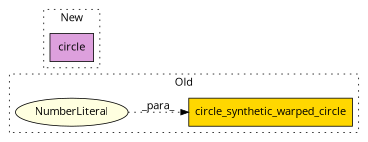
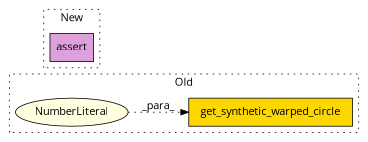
node "circle": label "circle" -> "assert"
node "circle_synthetic_warped_circle": label "circle_synthetic_warped_circle" -> "get_synthetic_warped_circle"
